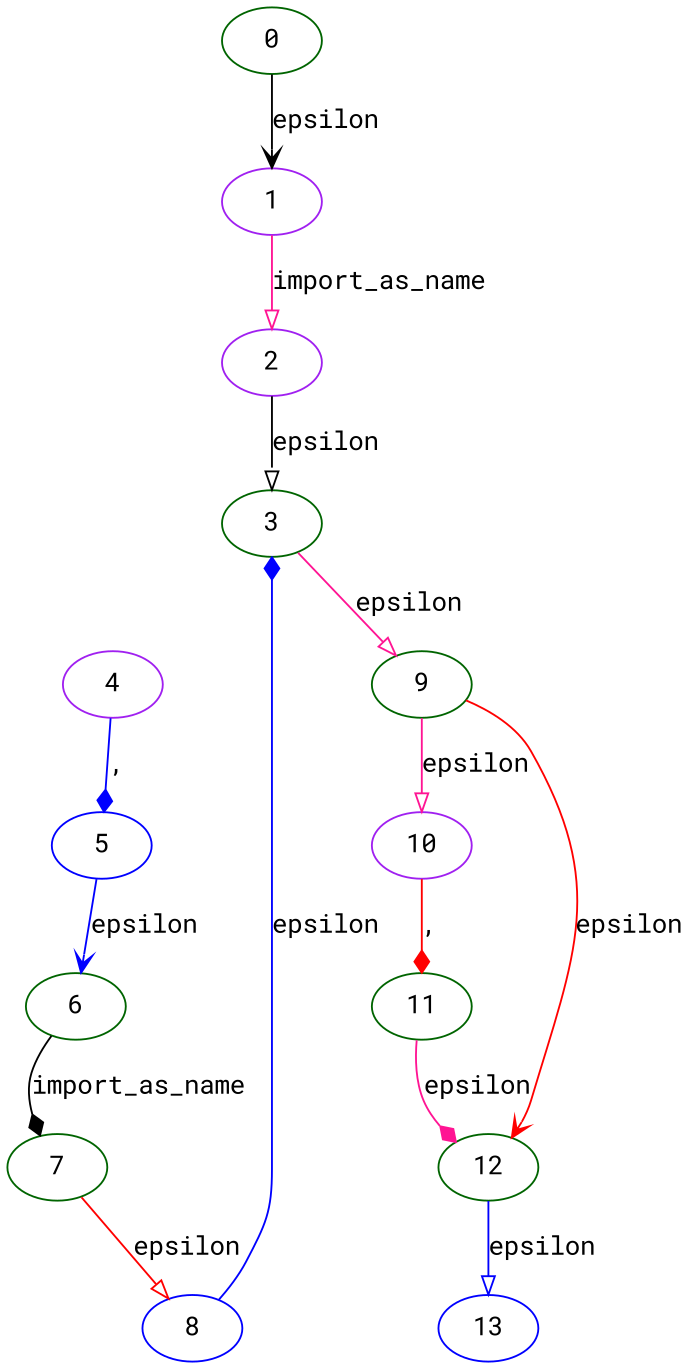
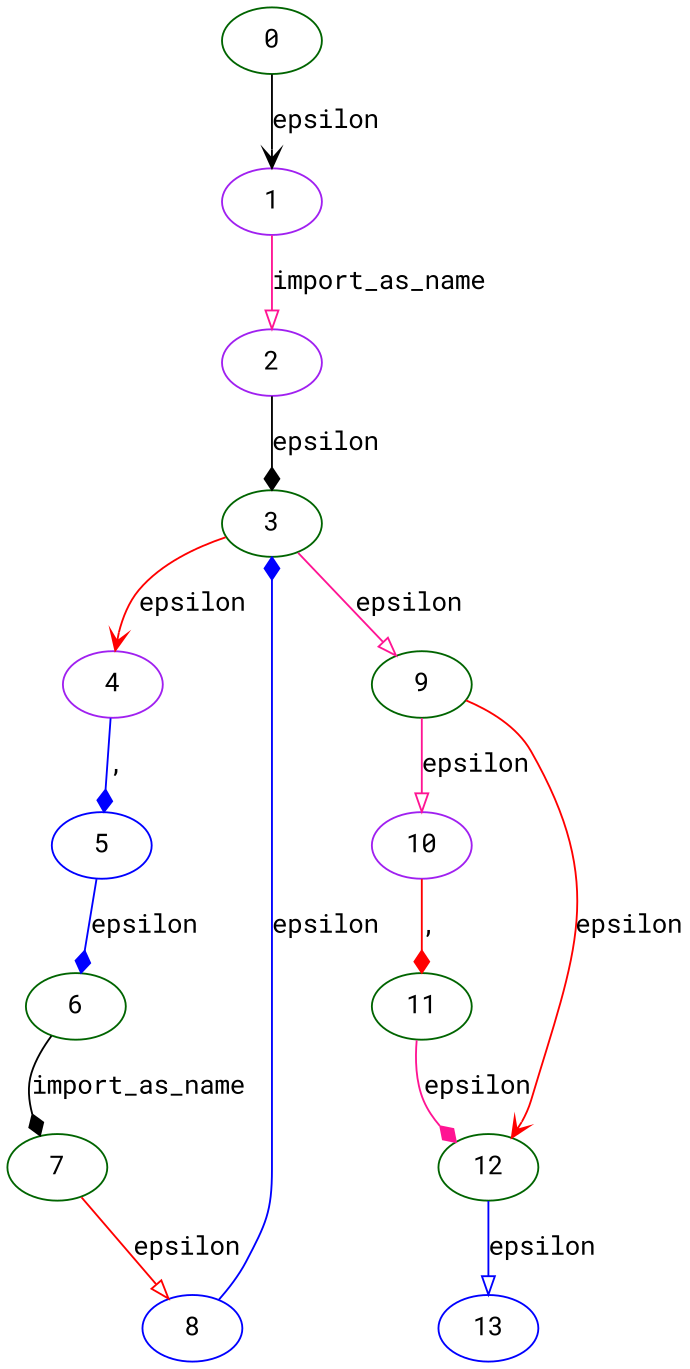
edge "2" -> "3": arrowhead onormal -> diamond
edge "3" -> "4": added, label "epsilon"
edge "5" -> "6": arrowhead vee -> diamond
